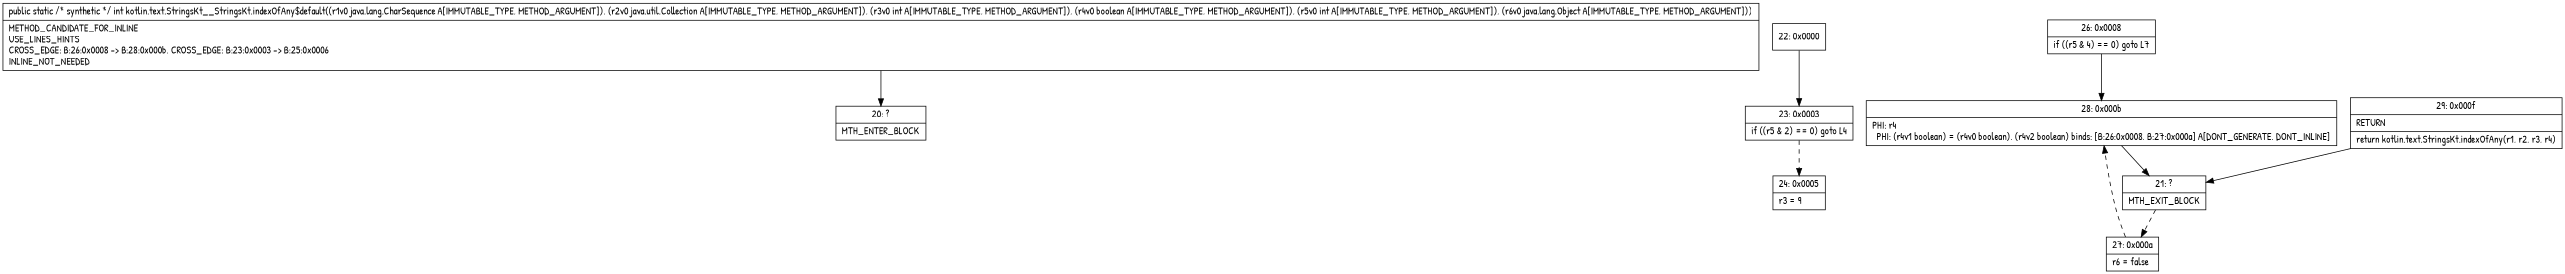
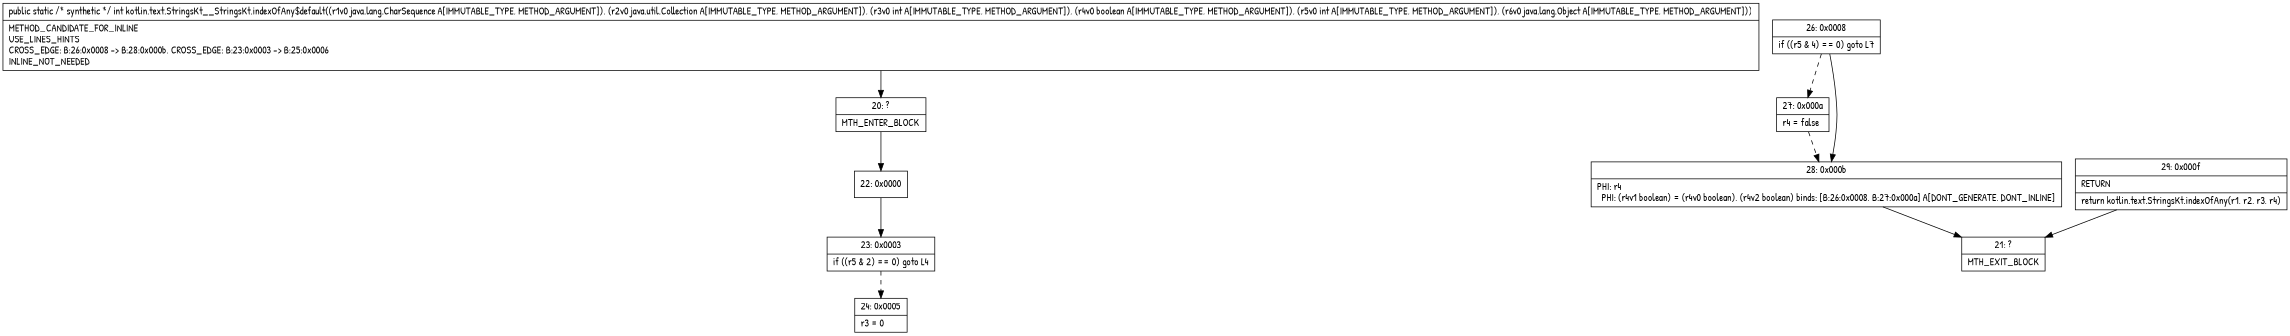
edge "20: ?" -> "22: 0x0000": added
node "24: 0x0005": text "r3 = 9" -> "r3 = 0"
edge "21: ?" -> "27: 0x000a": now "26: 0x0008" -> "27: 0x000a"
node "27: 0x000a": text "r6 = false" -> "r4 = false"
